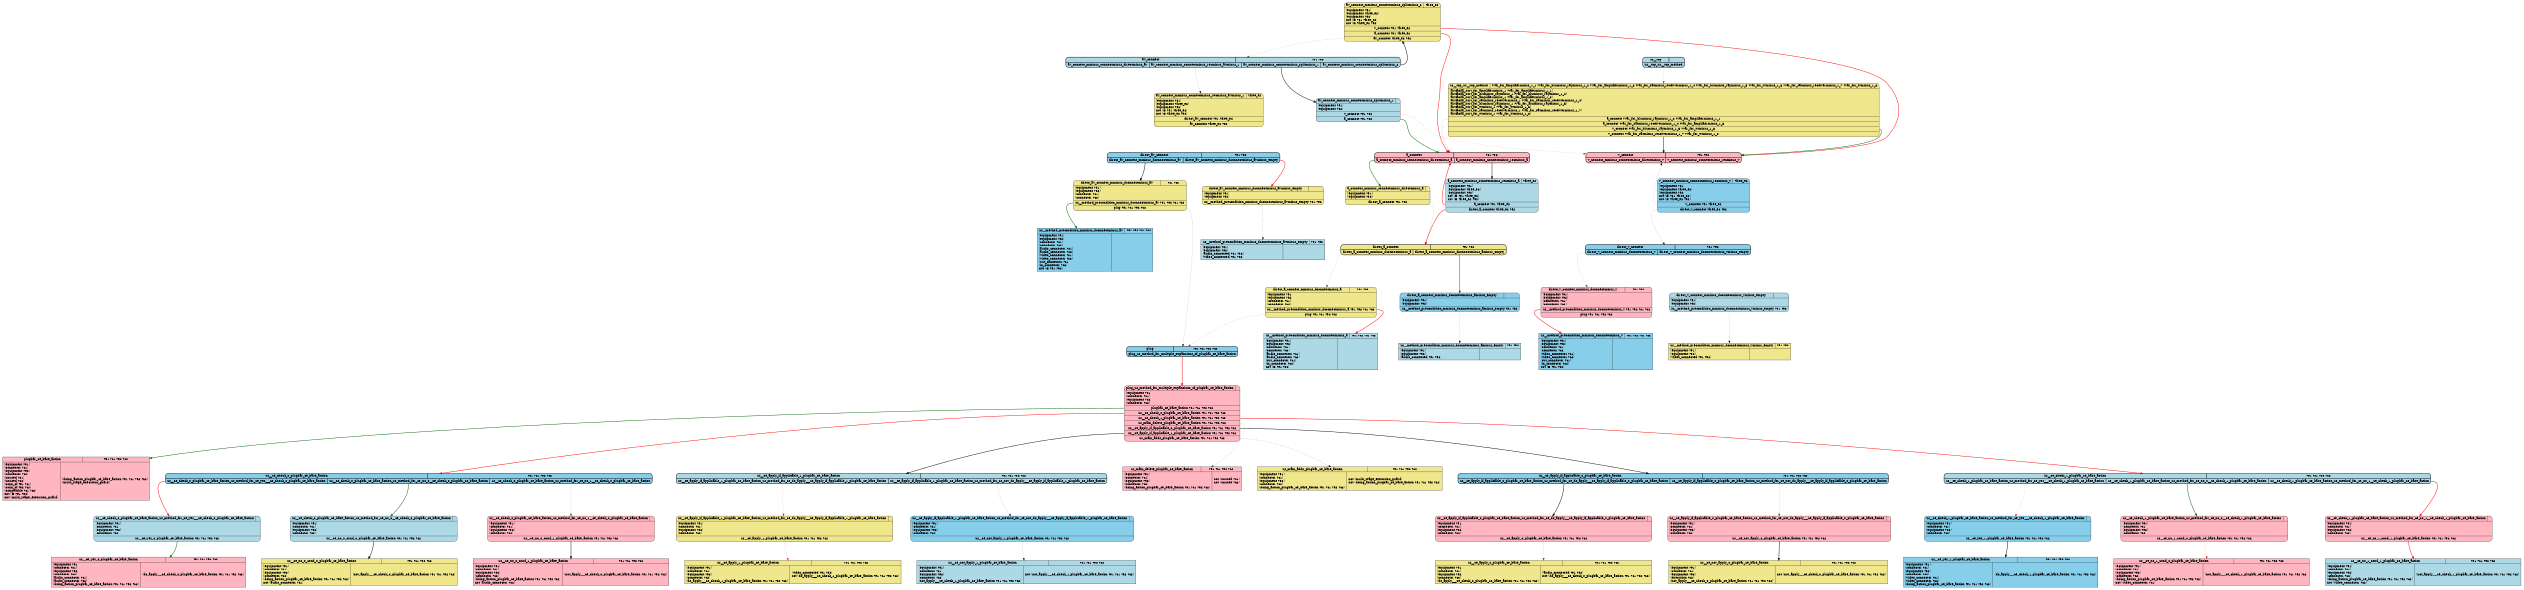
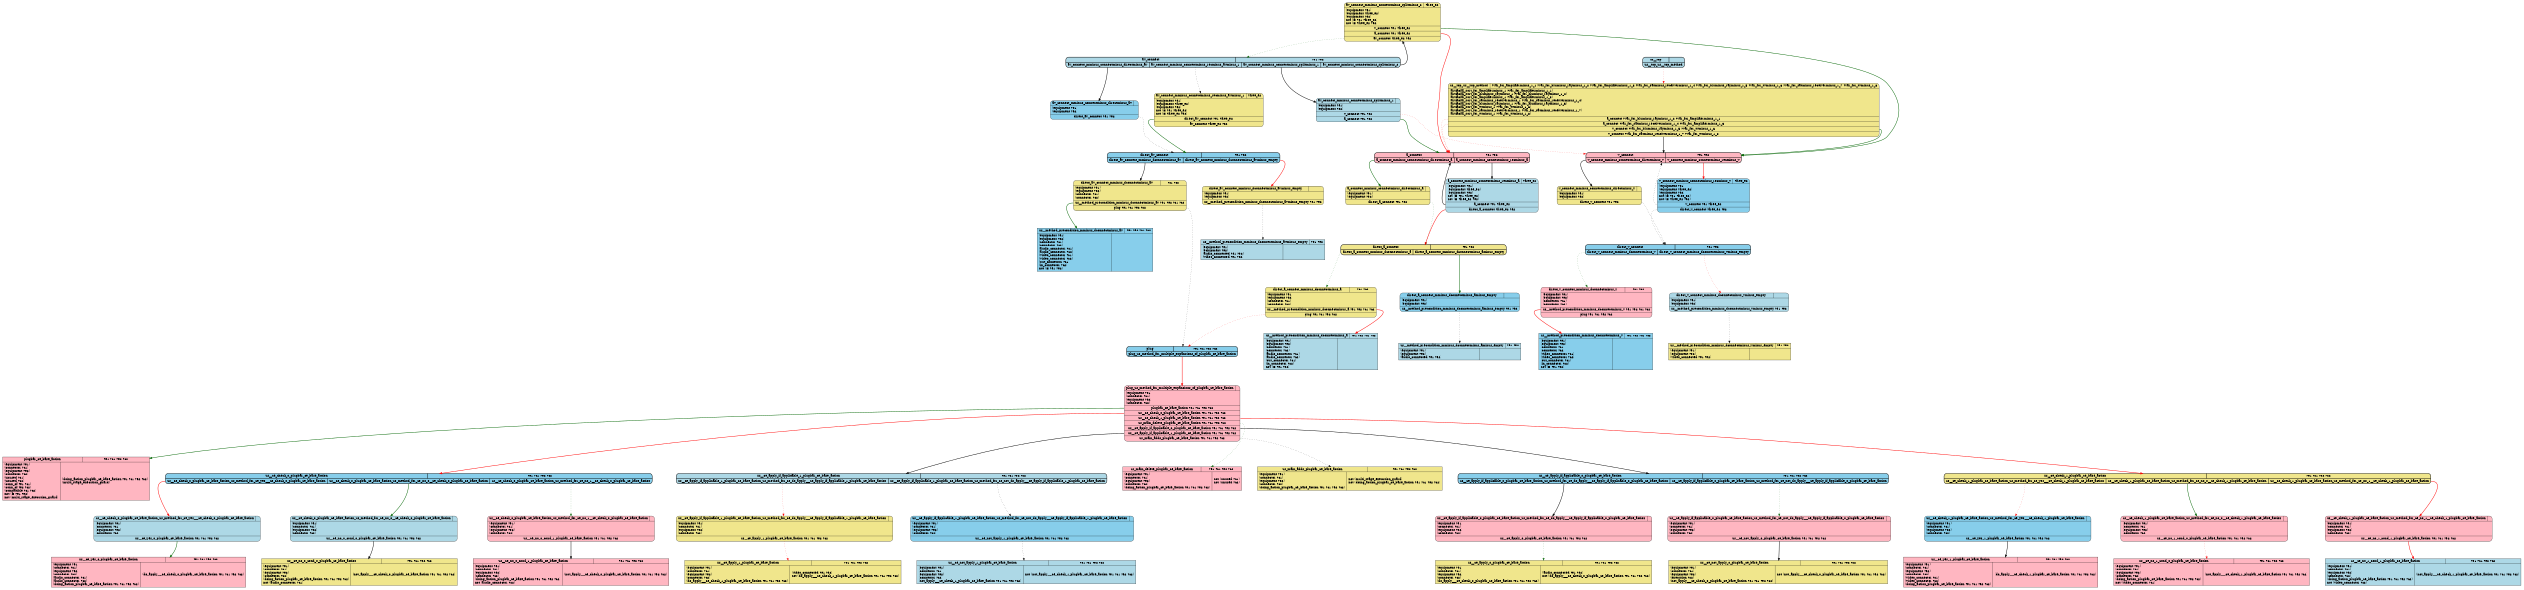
edge "av_connect_mminus_connectminus_splitminus_2" -> "v_connect": color red -> darkgreen
node "av_connect_mminus_connectminus_directminus_av": added
edge "av_connect_mminus_connectminus_recminus_avminus_1" -> "direct_av_connect": added
edge "v_connect" -> "v_connect_mminus_connectminus_recminus_v": added
edge "a_connect_mminus_connectminus_recminus_a" -> "a_connect": color red -> black
node "v_connect_mminus_connectminus_directminus_v": added
edge "direct_v_connect" -> "direct_v_connect_mminus_dconnectminus_vminus_empty": added
node "us__ce_check_1_plugbar_ce_base_action": fillcolor lightblue -> khaki
node "us__ce_yes_1_plugbar_ce_base_action": fillcolor skyblue -> lightpink
